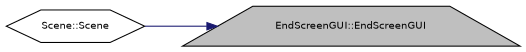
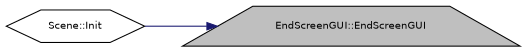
node "Scene::Scene": label "Scene::Scene" -> "Scene::Init"
